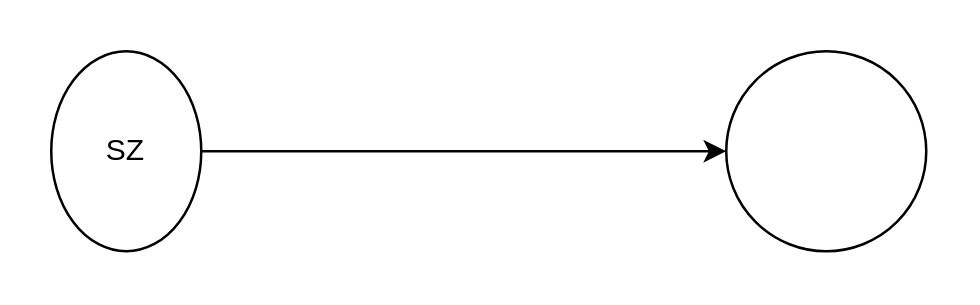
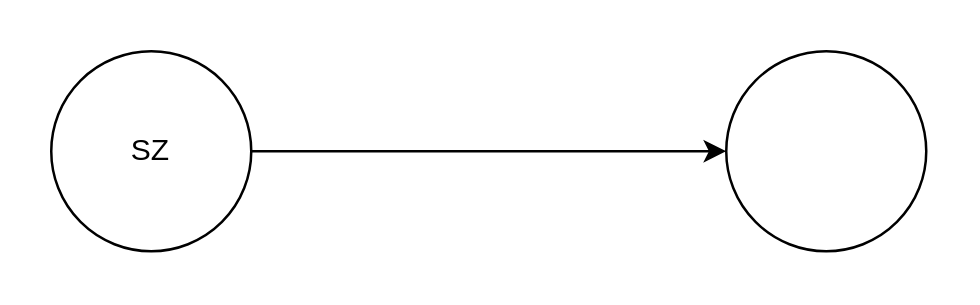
node "SZ": size 150x200 -> 200x200
